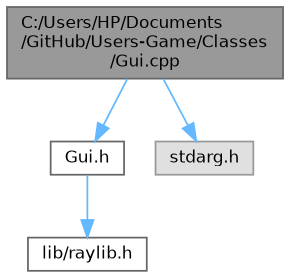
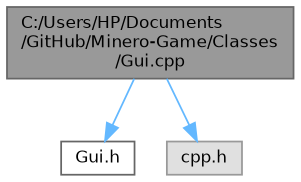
node "C:/Users/HP/Documents /GitHub/Users-Game/Classes /Gui.cpp": label "C:/Users/HP/Documents /GitHub/Users-Game/Classes /Gui.cpp" -> "C:/Users/HP/Documents /GitHub/Minero-Game/Classes /Gui.cpp"
node "stdarg.h": label "stdarg.h" -> "cpp.h"
node "lib/raylib.h": removed
